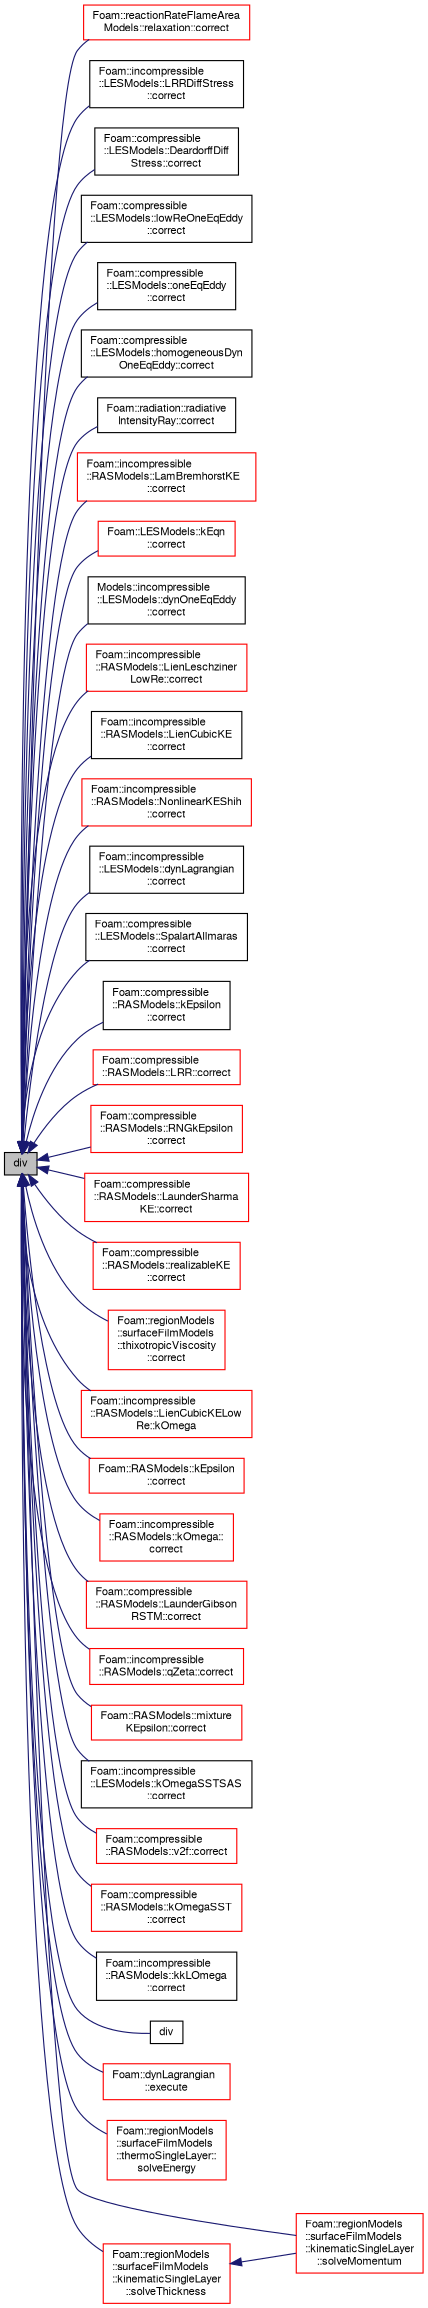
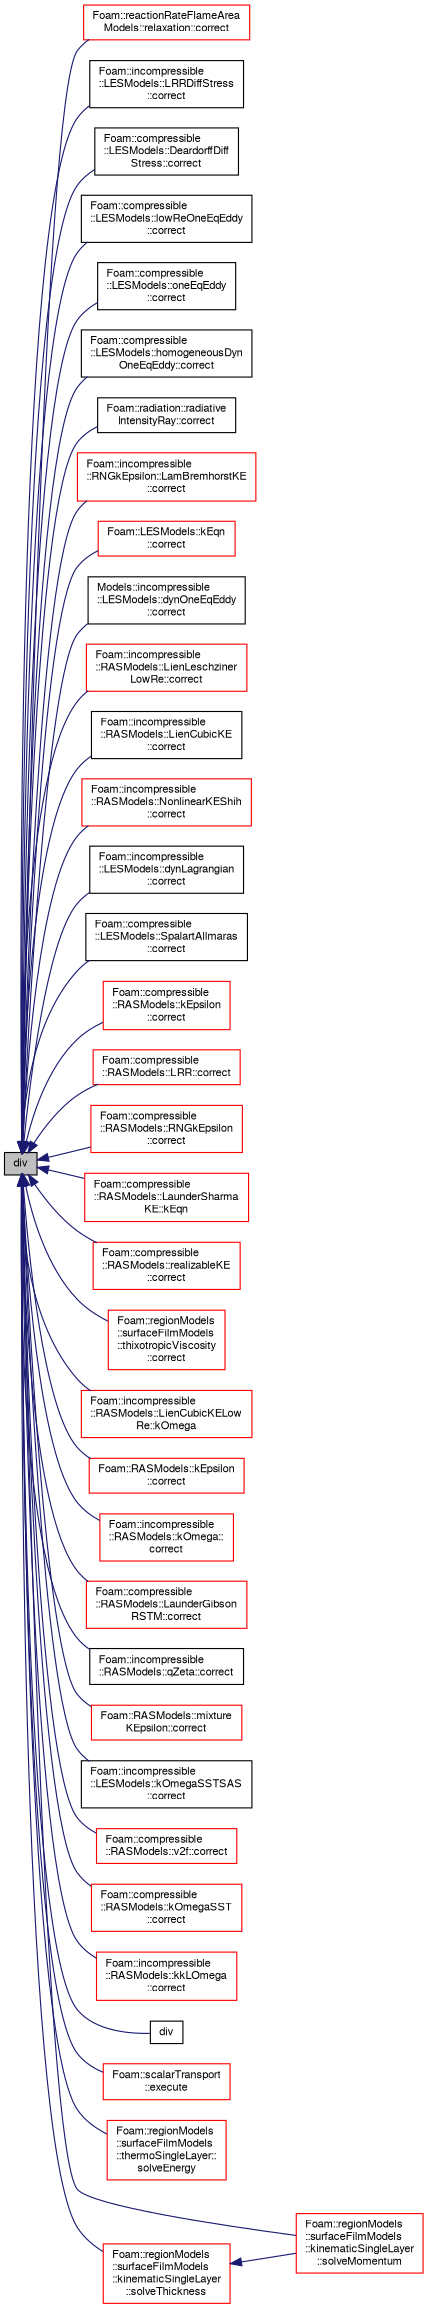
node "Foam::incompressible ::RASModels::LamBremhorstKE ::correct": label "Foam::incompressible ::RASModels::LamBremhorstKE ::correct" -> "Foam::incompressible ::RNGkEpsilon::LamBremhorstKE ::correct"
node "Foam::compressible ::RASModels::kEpsilon ::correct": color black -> red
node "Foam::compressible ::RASModels::LaunderSharma KE::correct": label "Foam::compressible ::RASModels::LaunderSharma KE::correct" -> "Foam::compressible ::RASModels::LaunderSharma KE::kEqn"
node "Foam::incompressible ::RASModels::qZeta::correct": color red -> black
node "Foam::incompressible ::RASModels::kkLOmega ::correct": color black -> red
node "Foam::dynLagrangian ::execute": label "Foam::dynLagrangian ::execute" -> "Foam::scalarTransport ::execute"
